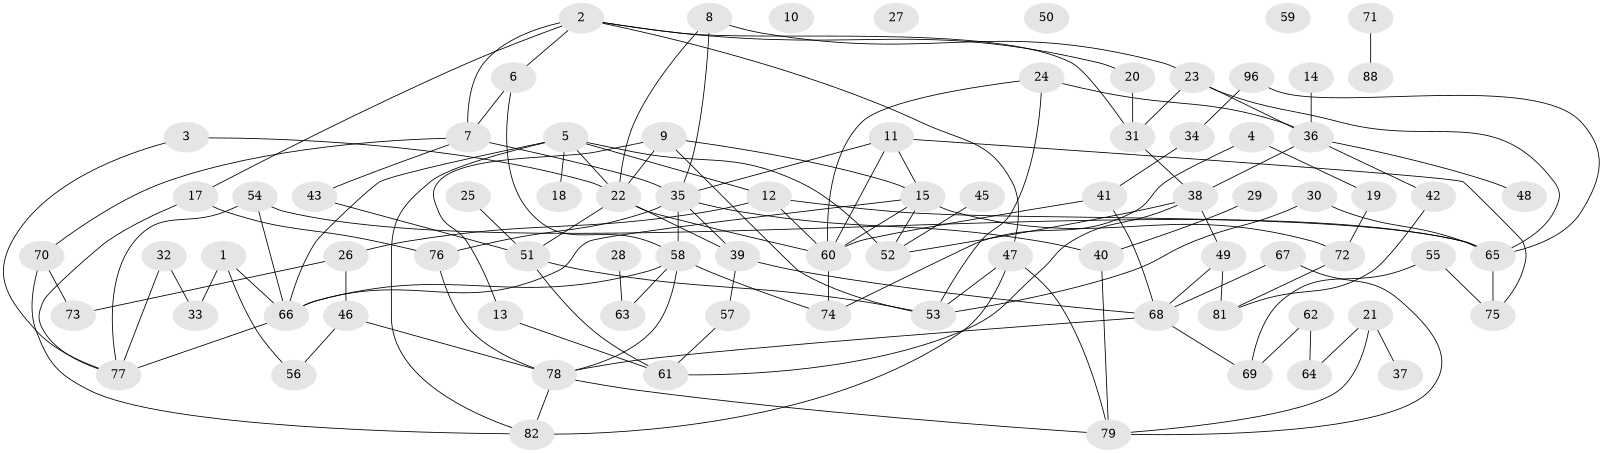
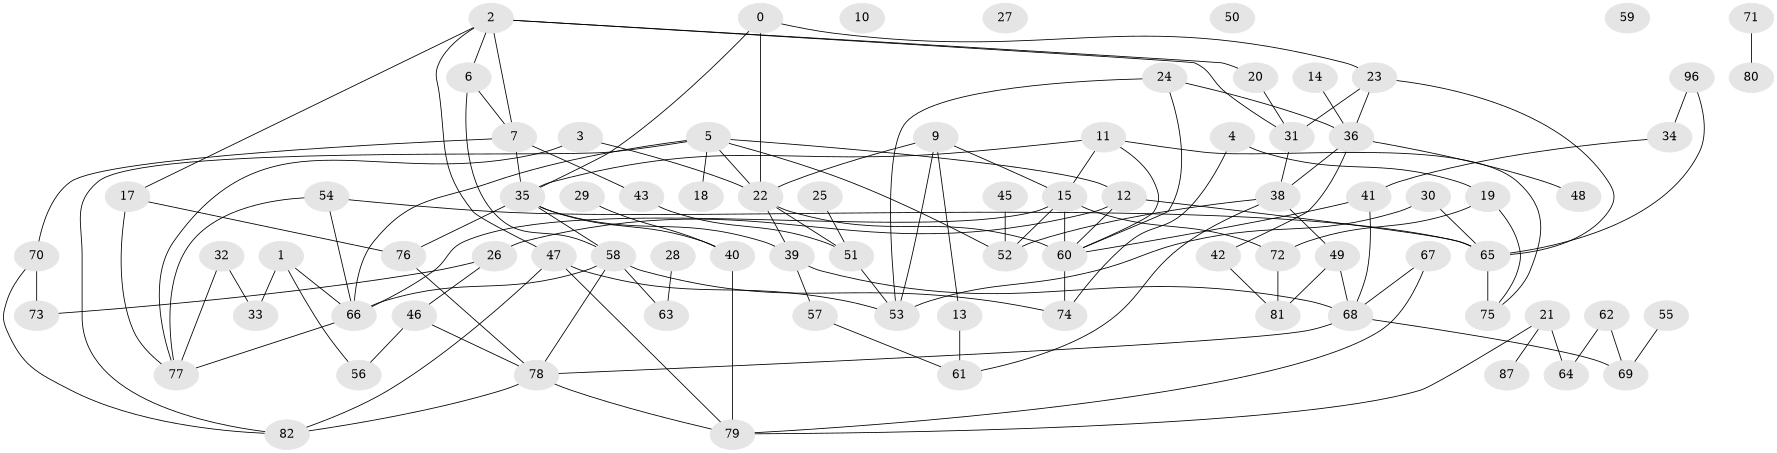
node "8": label "8" -> "0"
node "88": label "88" -> "80"
edge "55" -- "75": now "19" -- "75"
edge "51" -- "61": removed
node "37": label "37" -> "87"
